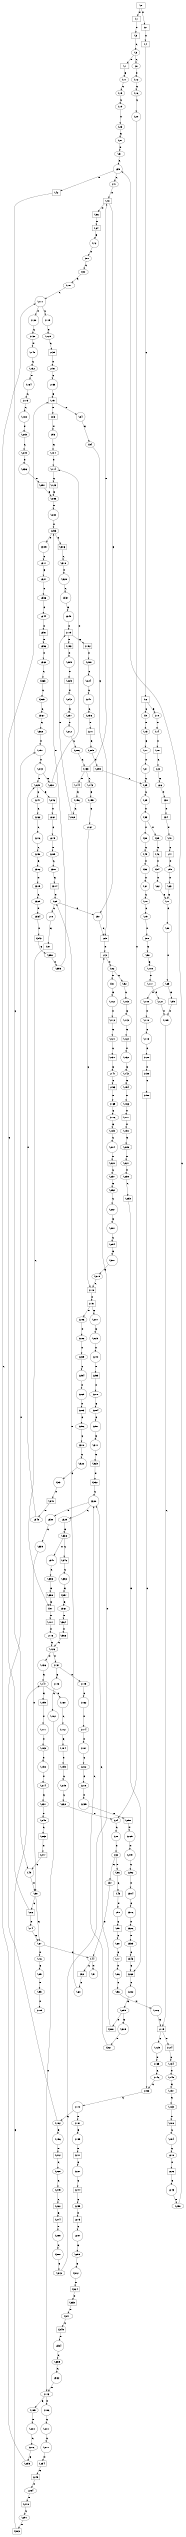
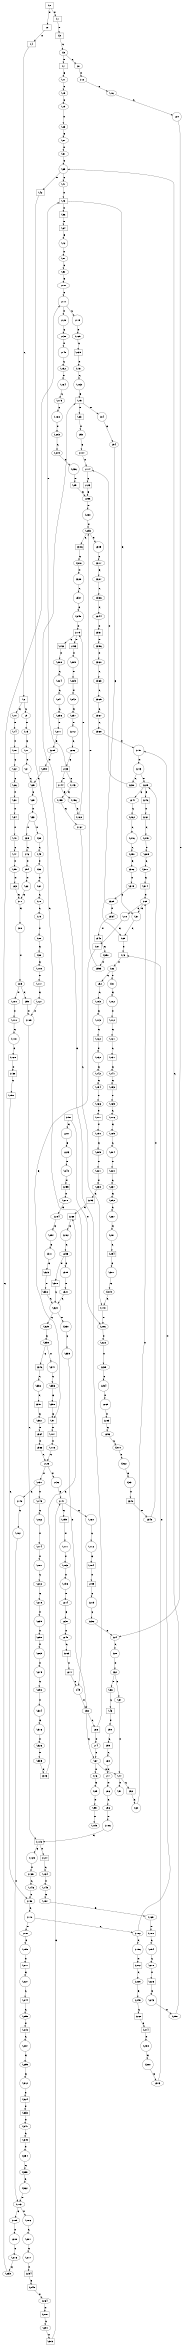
edge "S178" -> "S191": now "S178" -> "S206"
